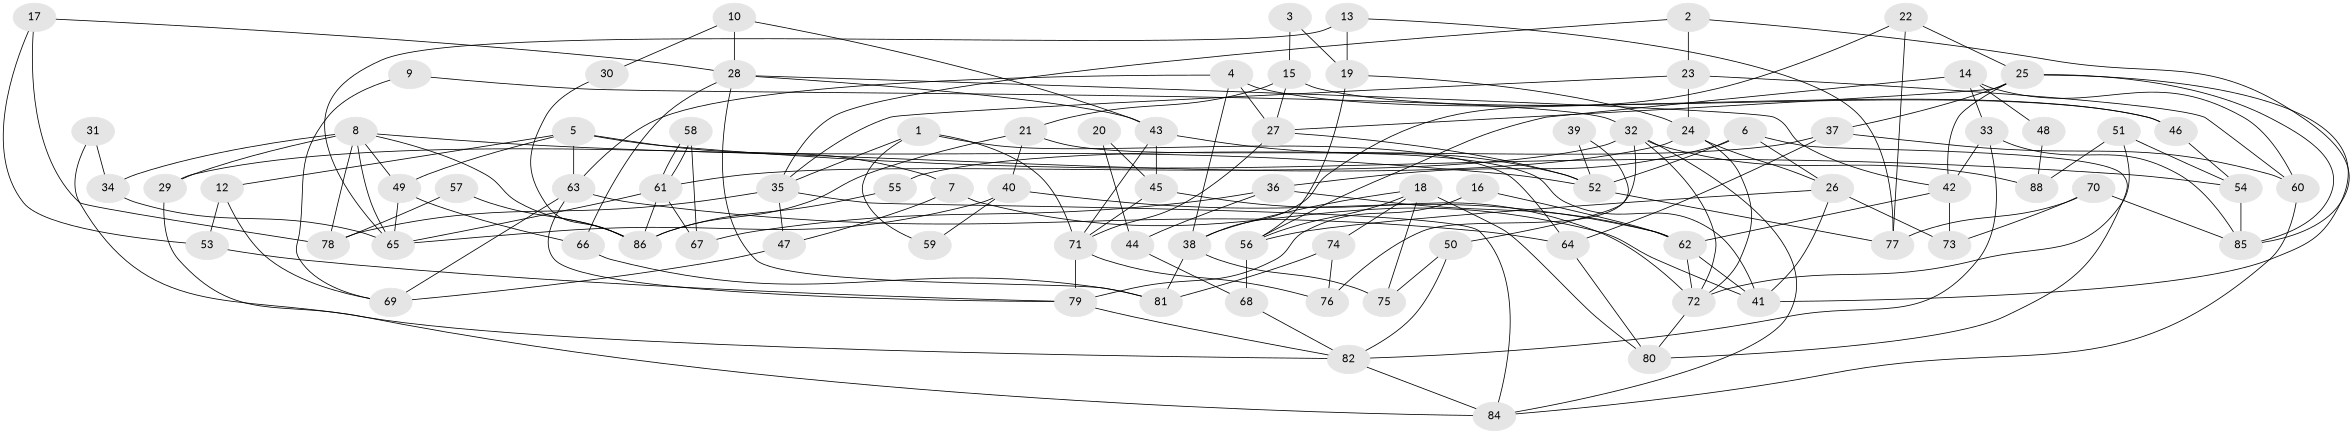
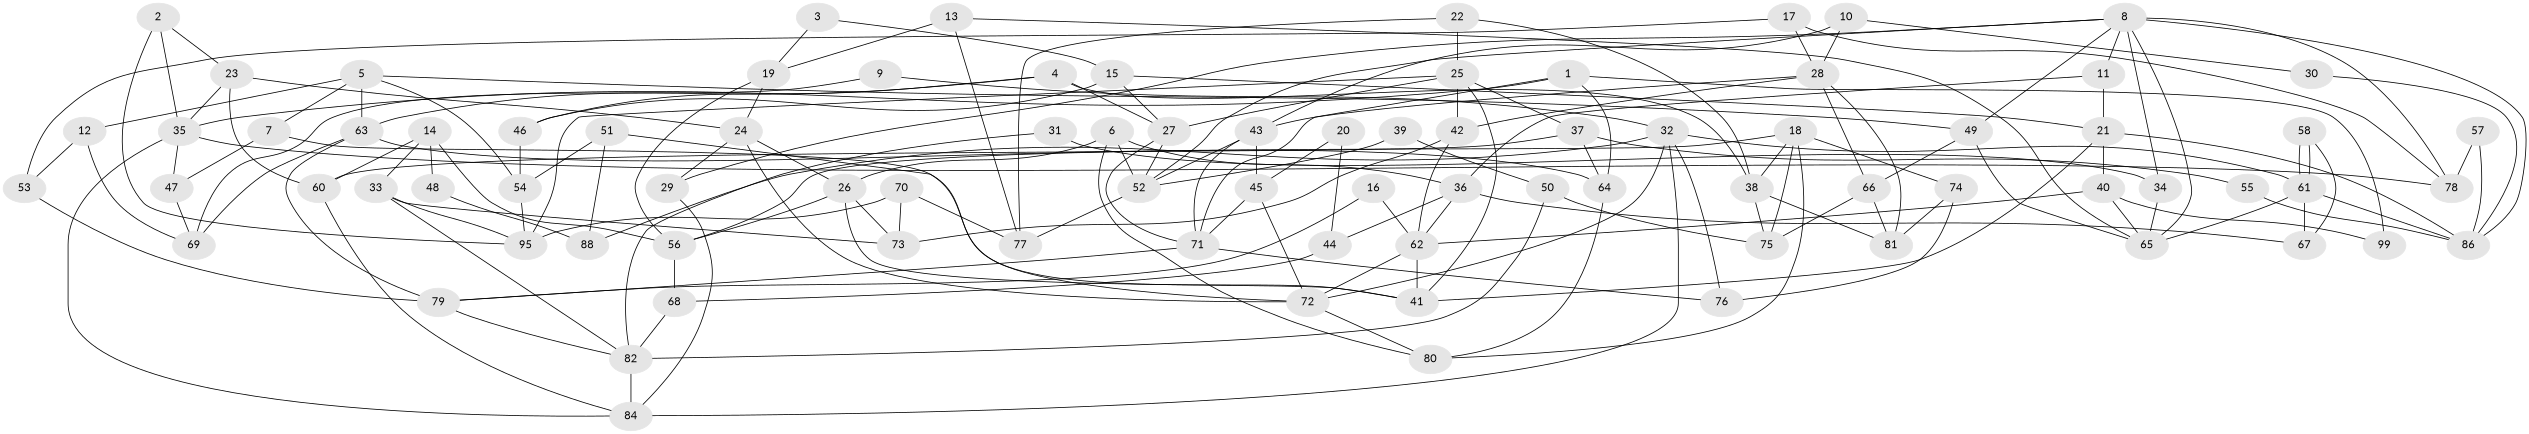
node "11": added
edge "33" -- "42": now "33" -- "73"
edge "66" -- "75": added
node "59": label "59" -> "99"
node "85": label "85" -> "95"
